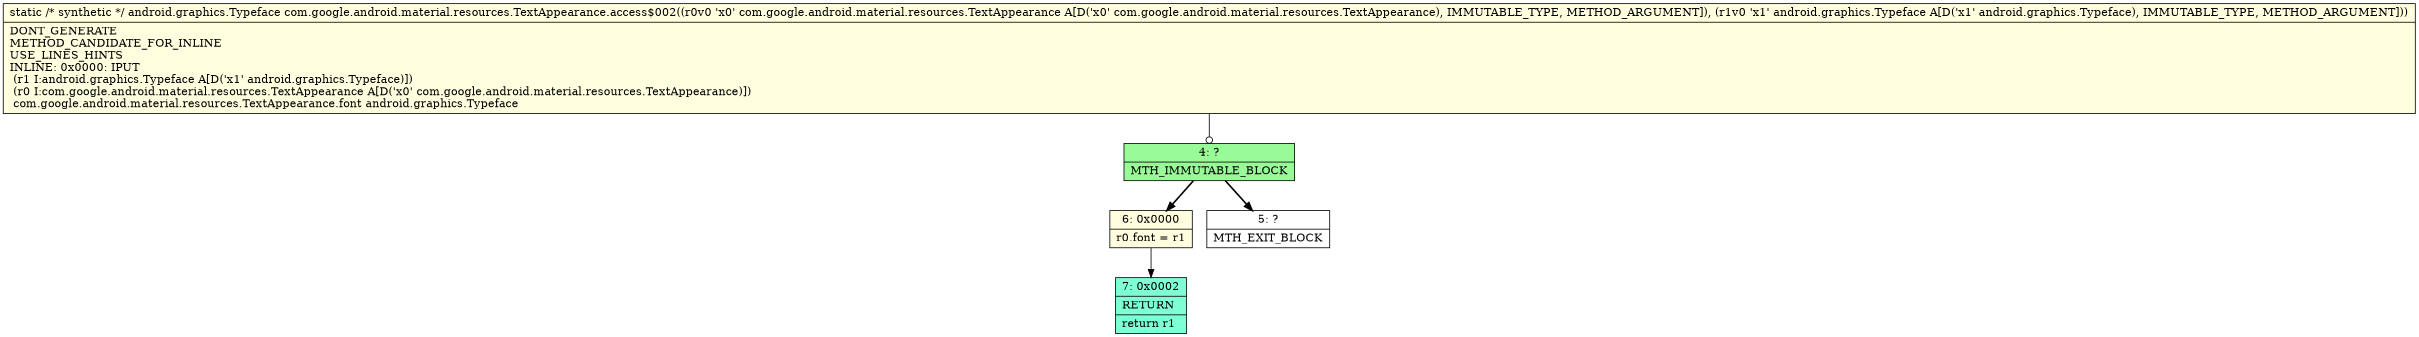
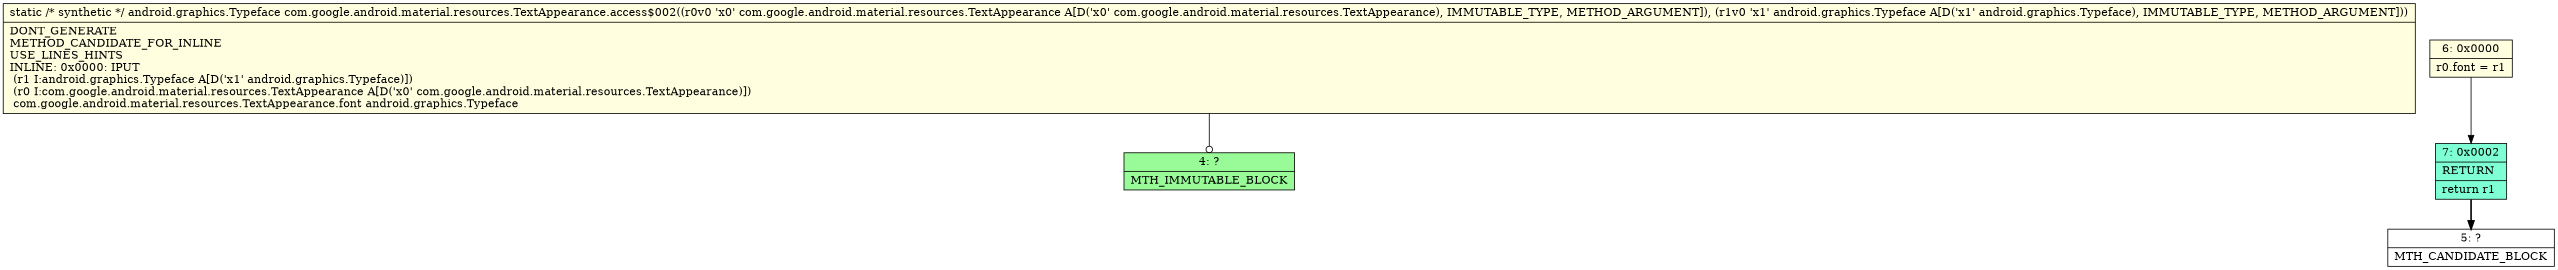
edge "4: ?" -> "6: 0x0000": removed
edge "4: ?" -> "5: ?": now "7: 0x0002" -> "5: ?"
node "5: ?": text "MTH_EXIT_BLOCK" -> "MTH_CANDIDATE_BLOCK"
